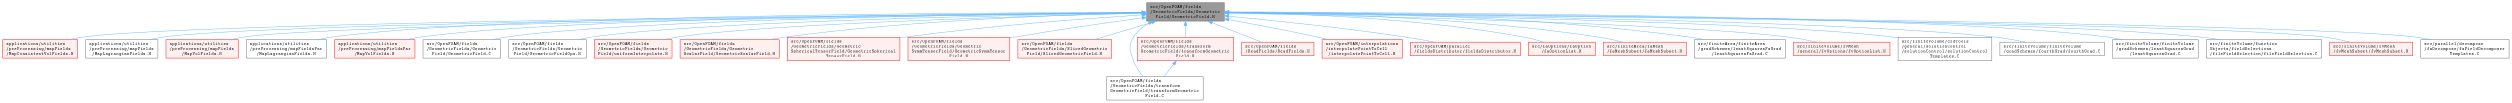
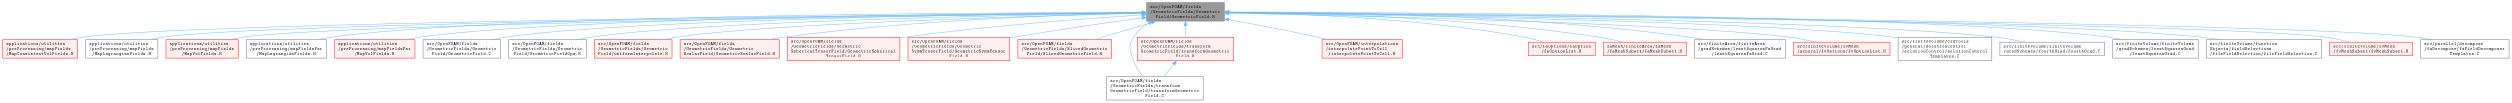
node "src/OpenFOAM/fields /ReadFields/ReadFields.H": removed
node "src/OpenFOAM/parallel /fieldsDistributor/fieldsDistributor.H": removed
node "src/finiteArea/faMesh /faMeshSubset/faMeshSubset.H": label "src/finiteArea/faMesh /faMeshSubset/faMeshSubset.H" -> "faMesh/finiteArea/faMesh /faMeshSubset/faMeshSubset.H"
